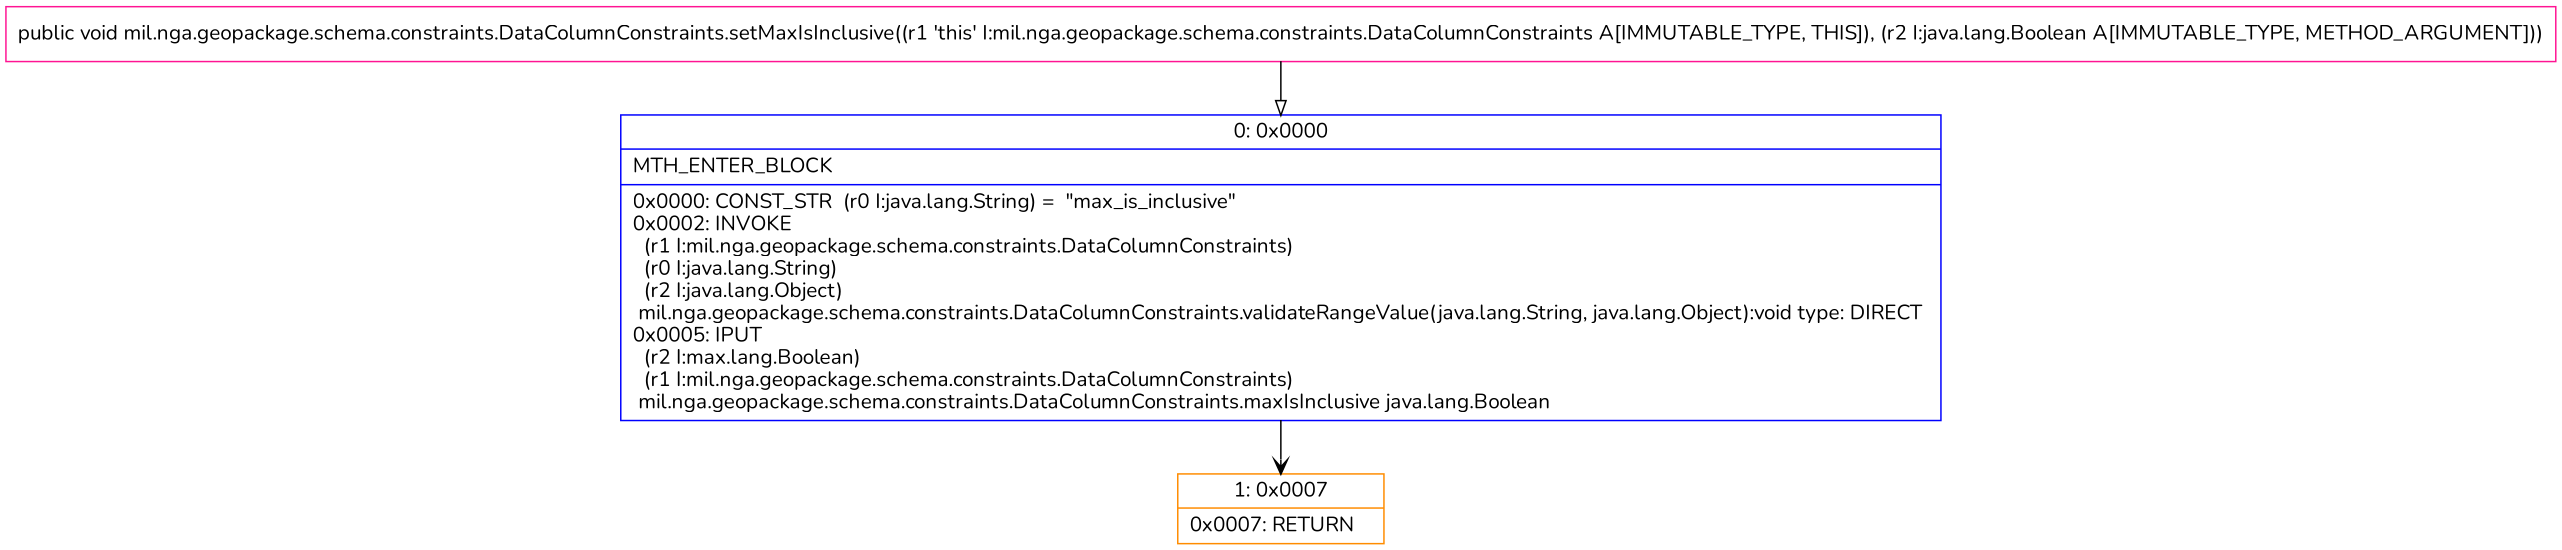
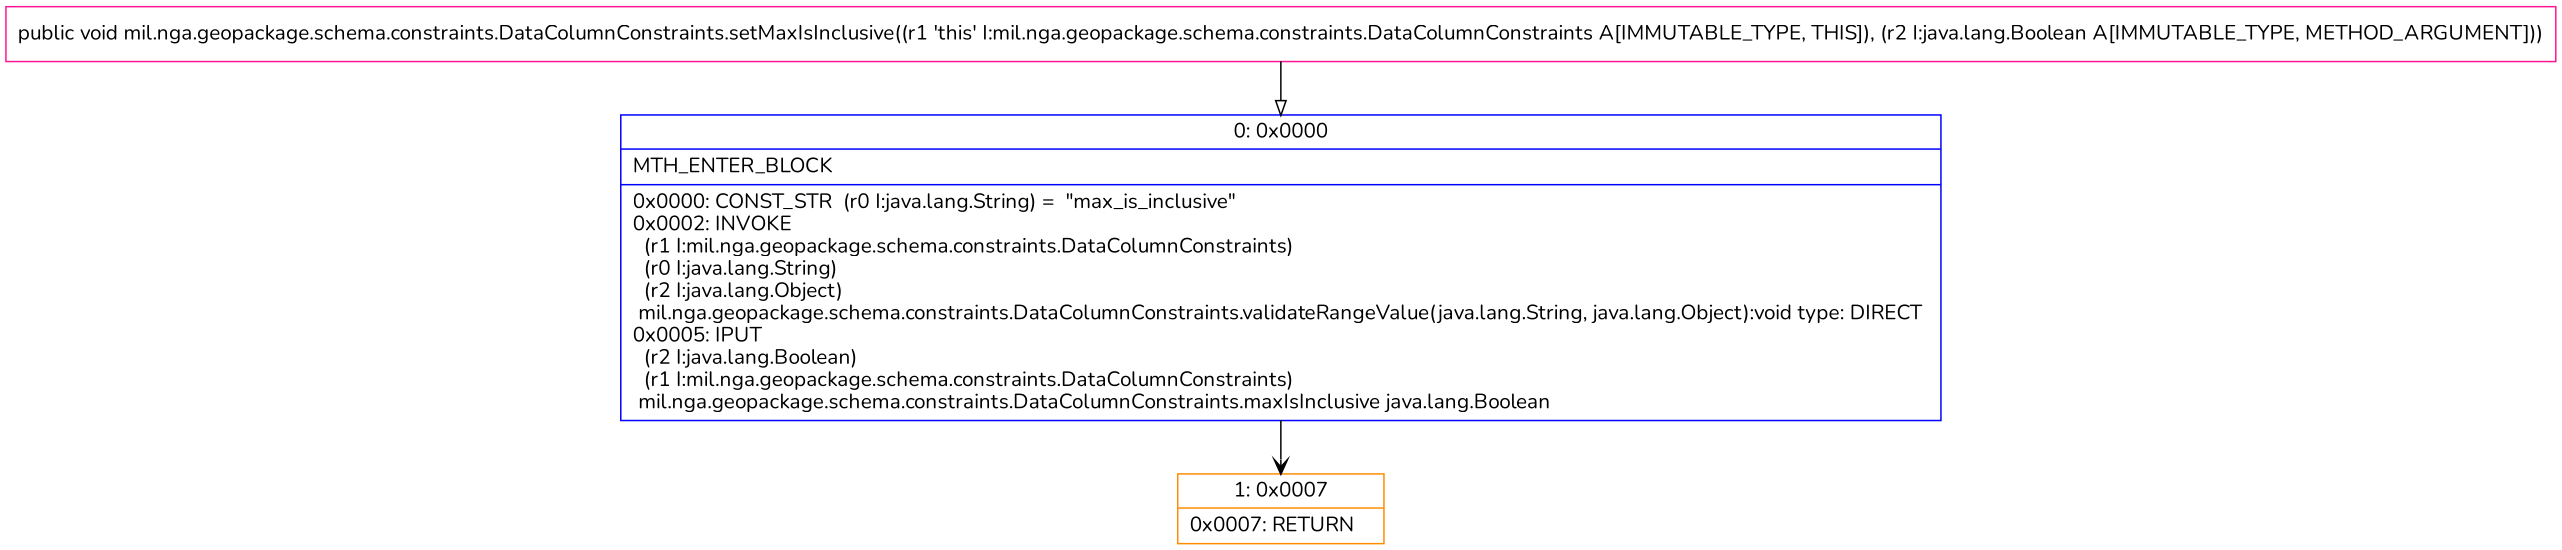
node "0: 0x0000": text "(r2 I:max.lang.Boolean)" -> "(r2 I:java.lang.Boolean)"
